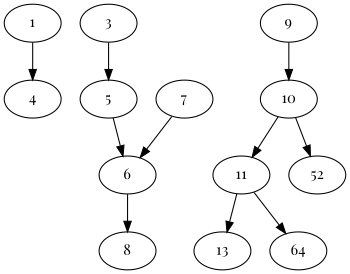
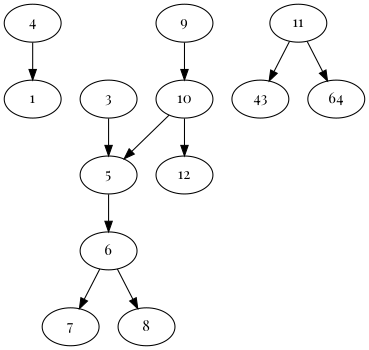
edge "1" -> "4": reversed
edge "7" -> "6": reversed
edge "10" -> "11": now "10" -> "5"
node "52": label "52" -> "12"
node "13": label "13" -> "43"
